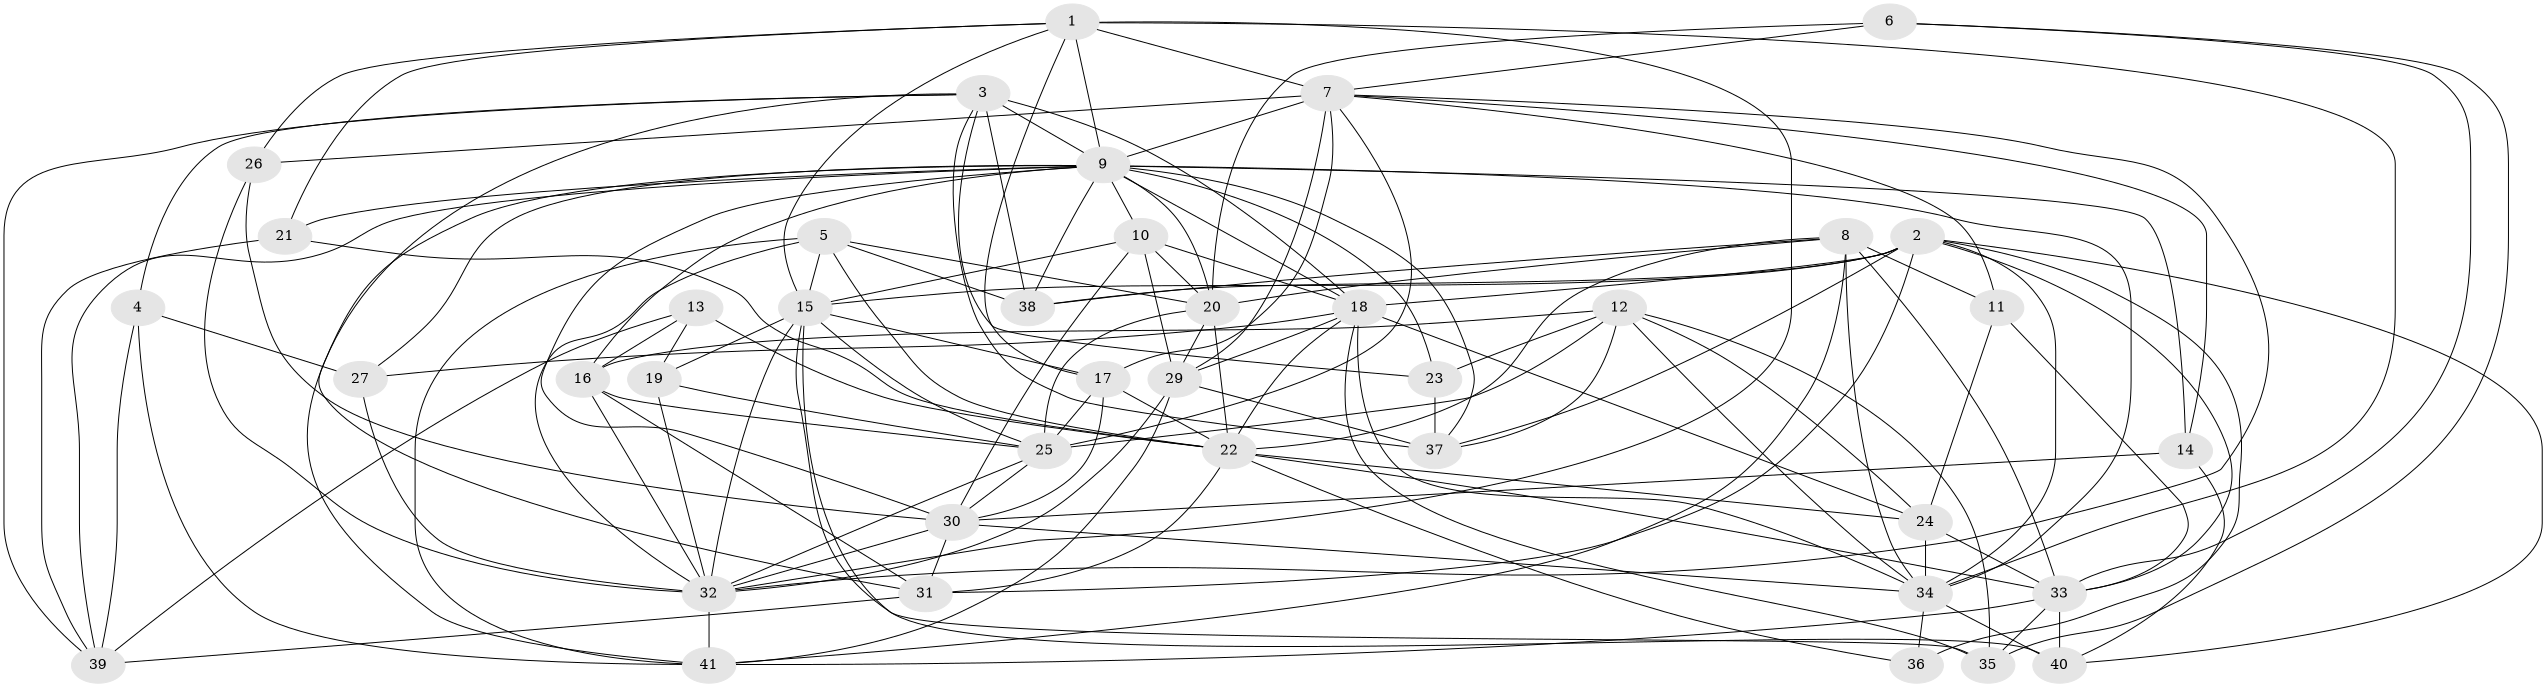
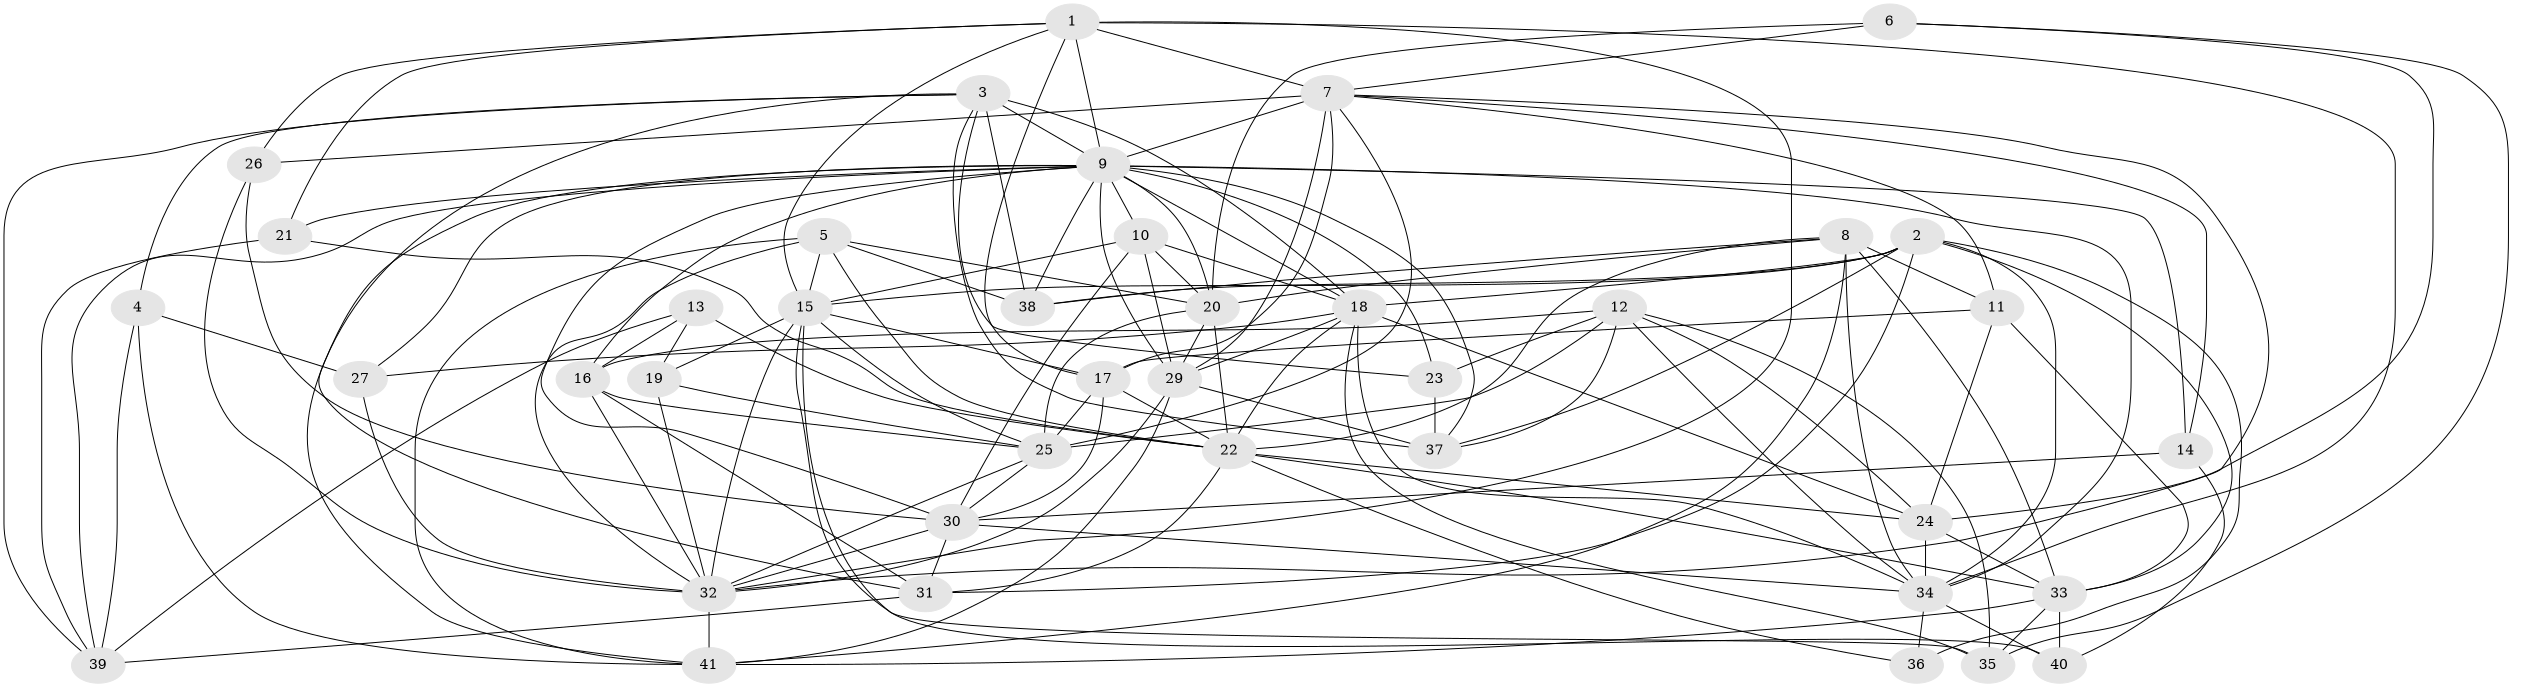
edge "6" -- "33": now "6" -- "24"
edge "9" -- "29": added
edge "11" -- "17": added
edge "2" -- "40": removed
